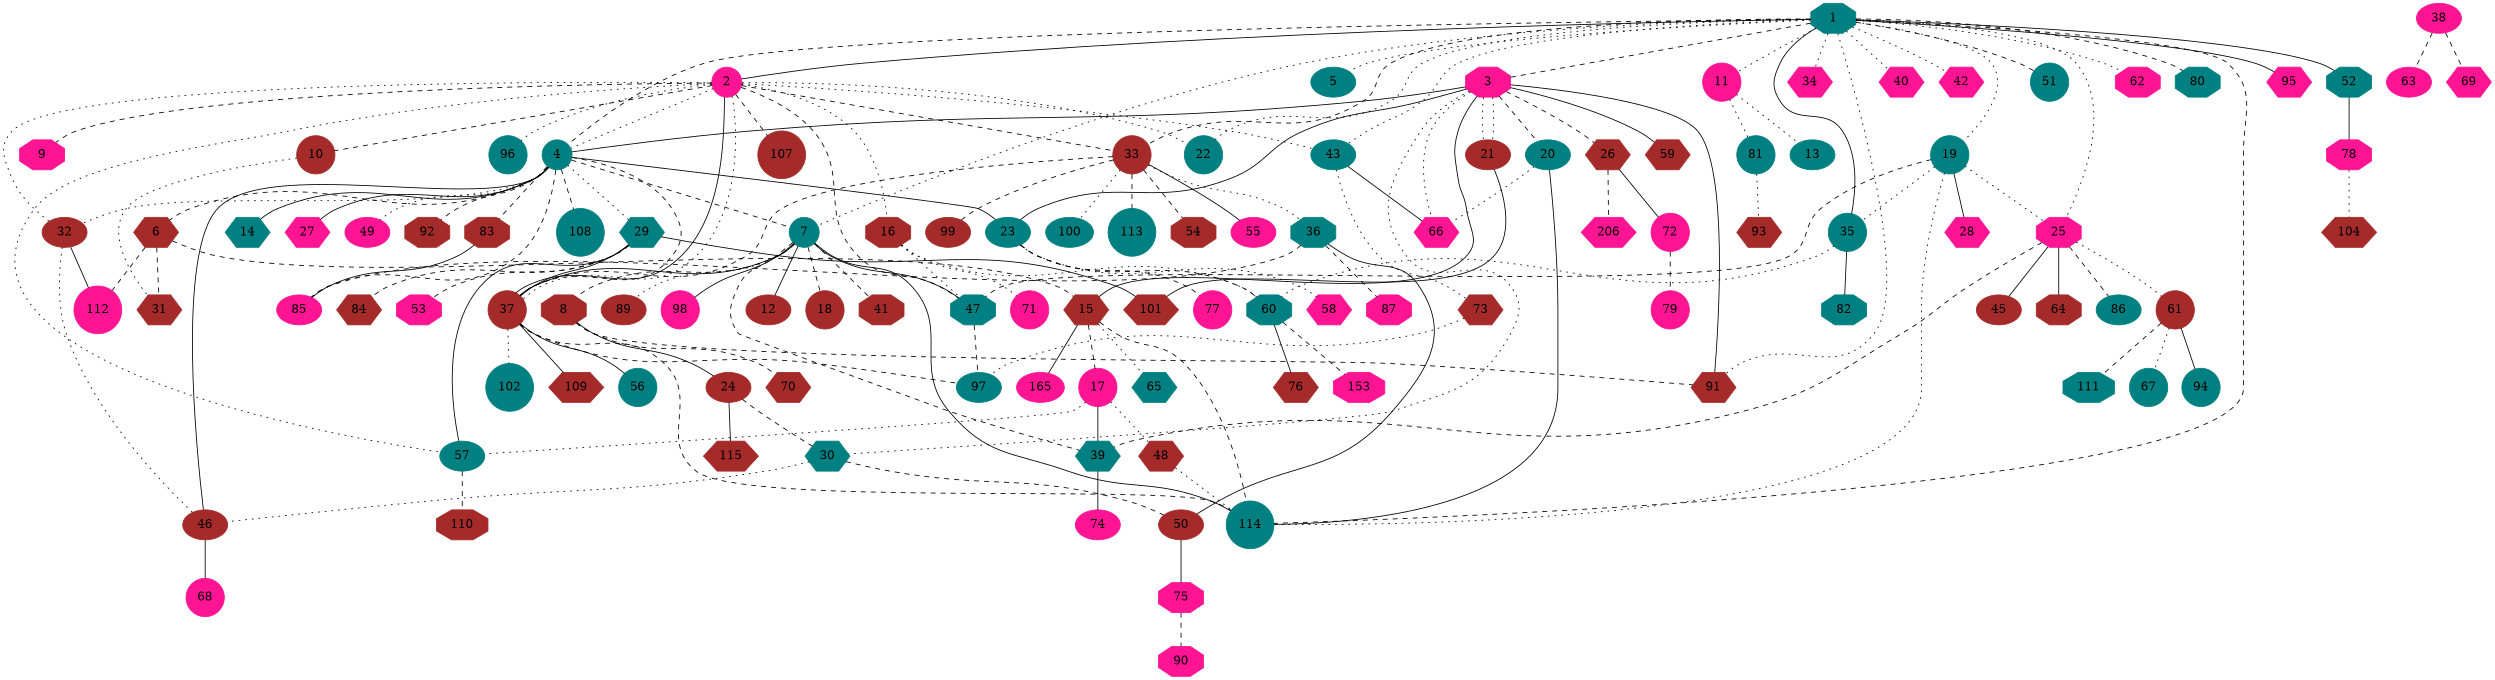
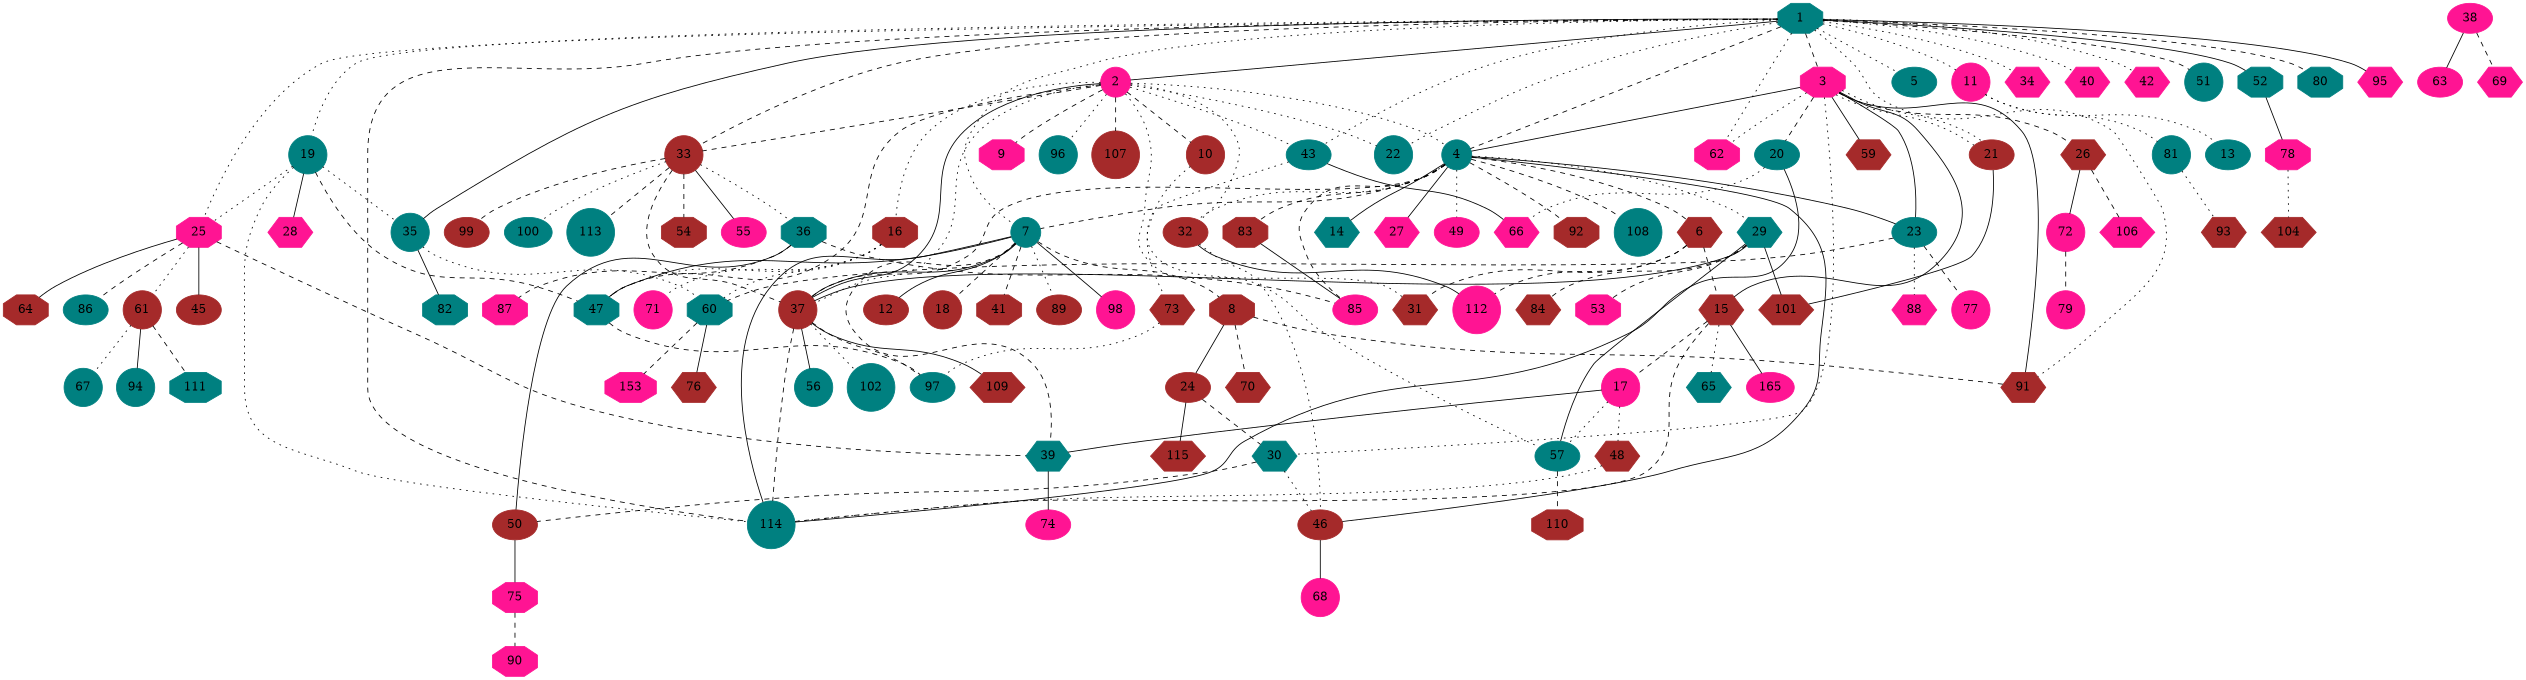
edge "38" -- "63": style dashed -> solid
edge "3" -- "66": now "3" -- "62"
node "206": label "206" -> "106"
node "58": label "58" -> "88"
